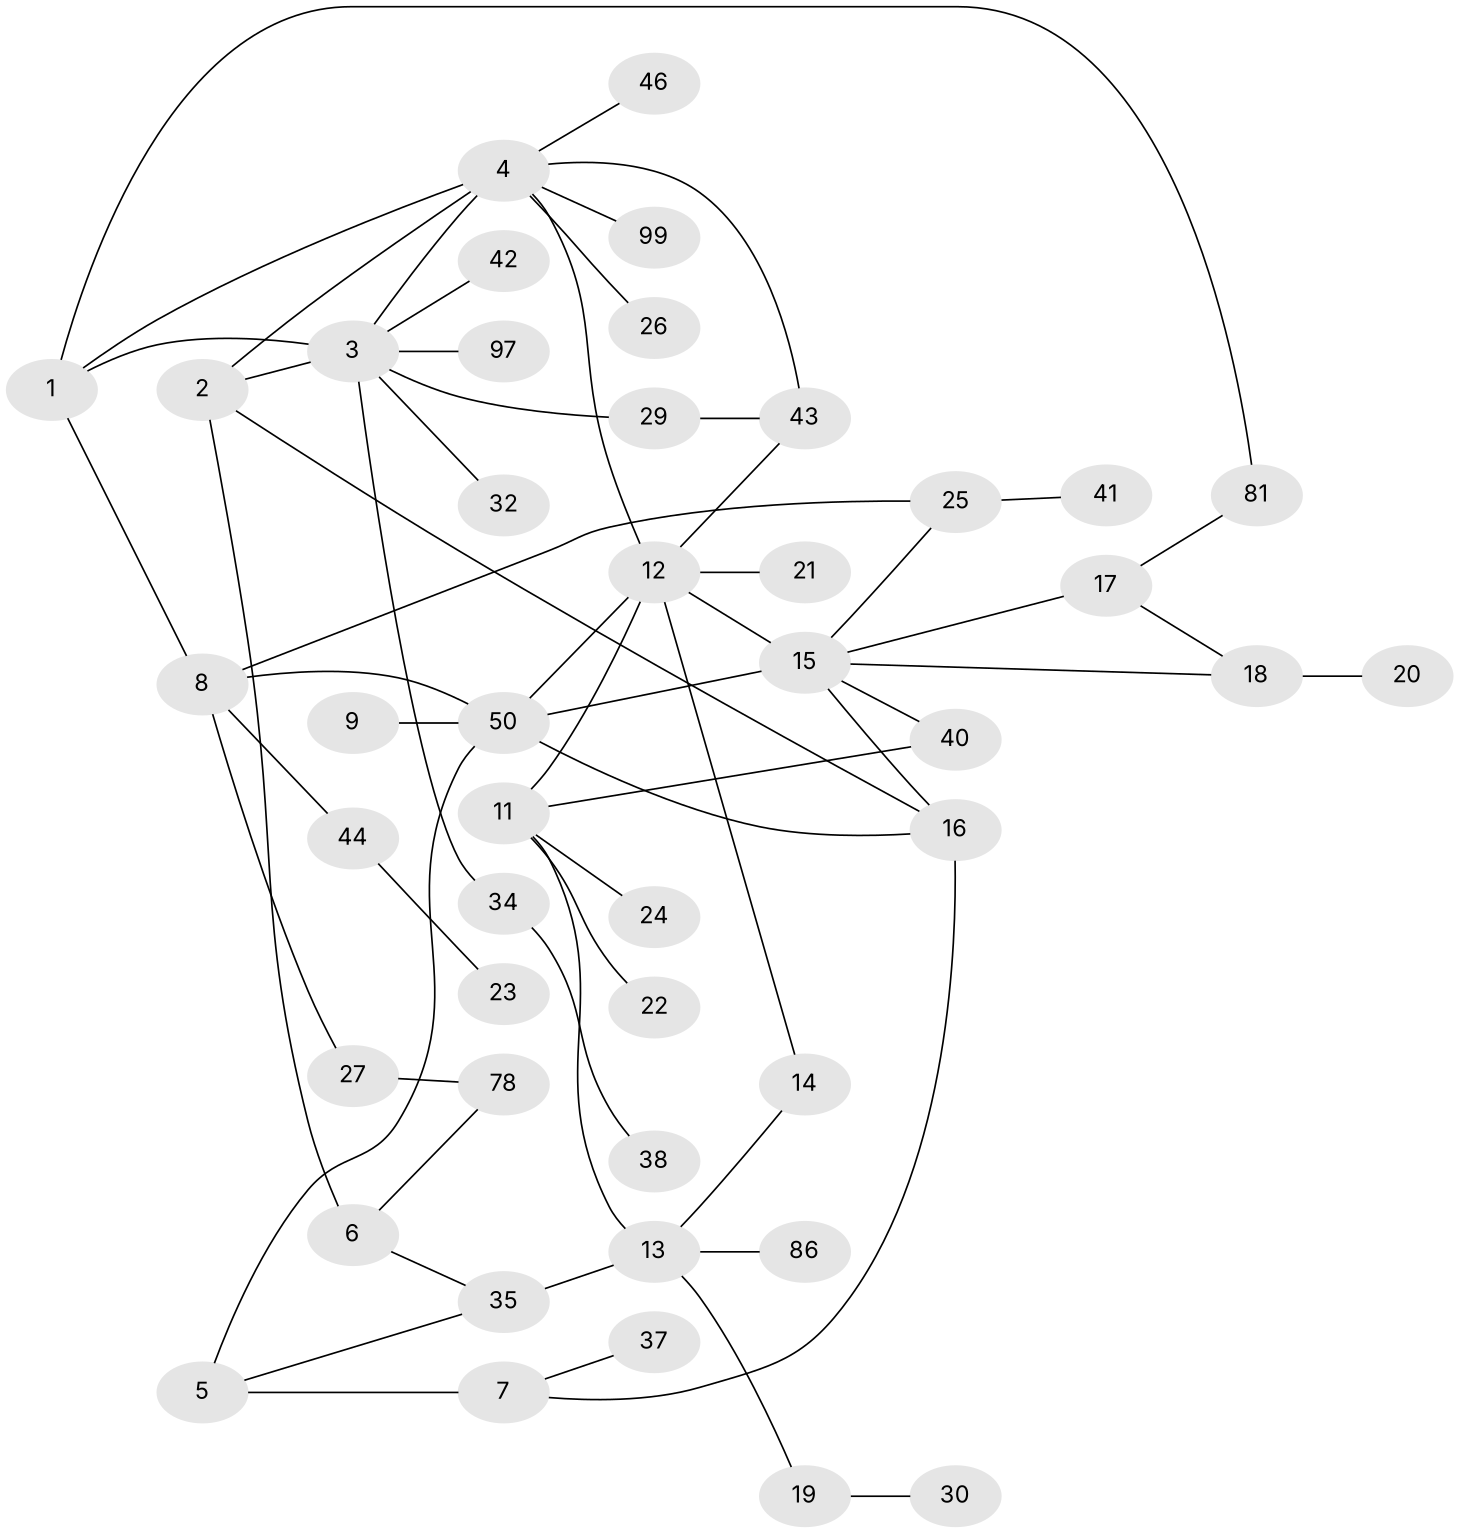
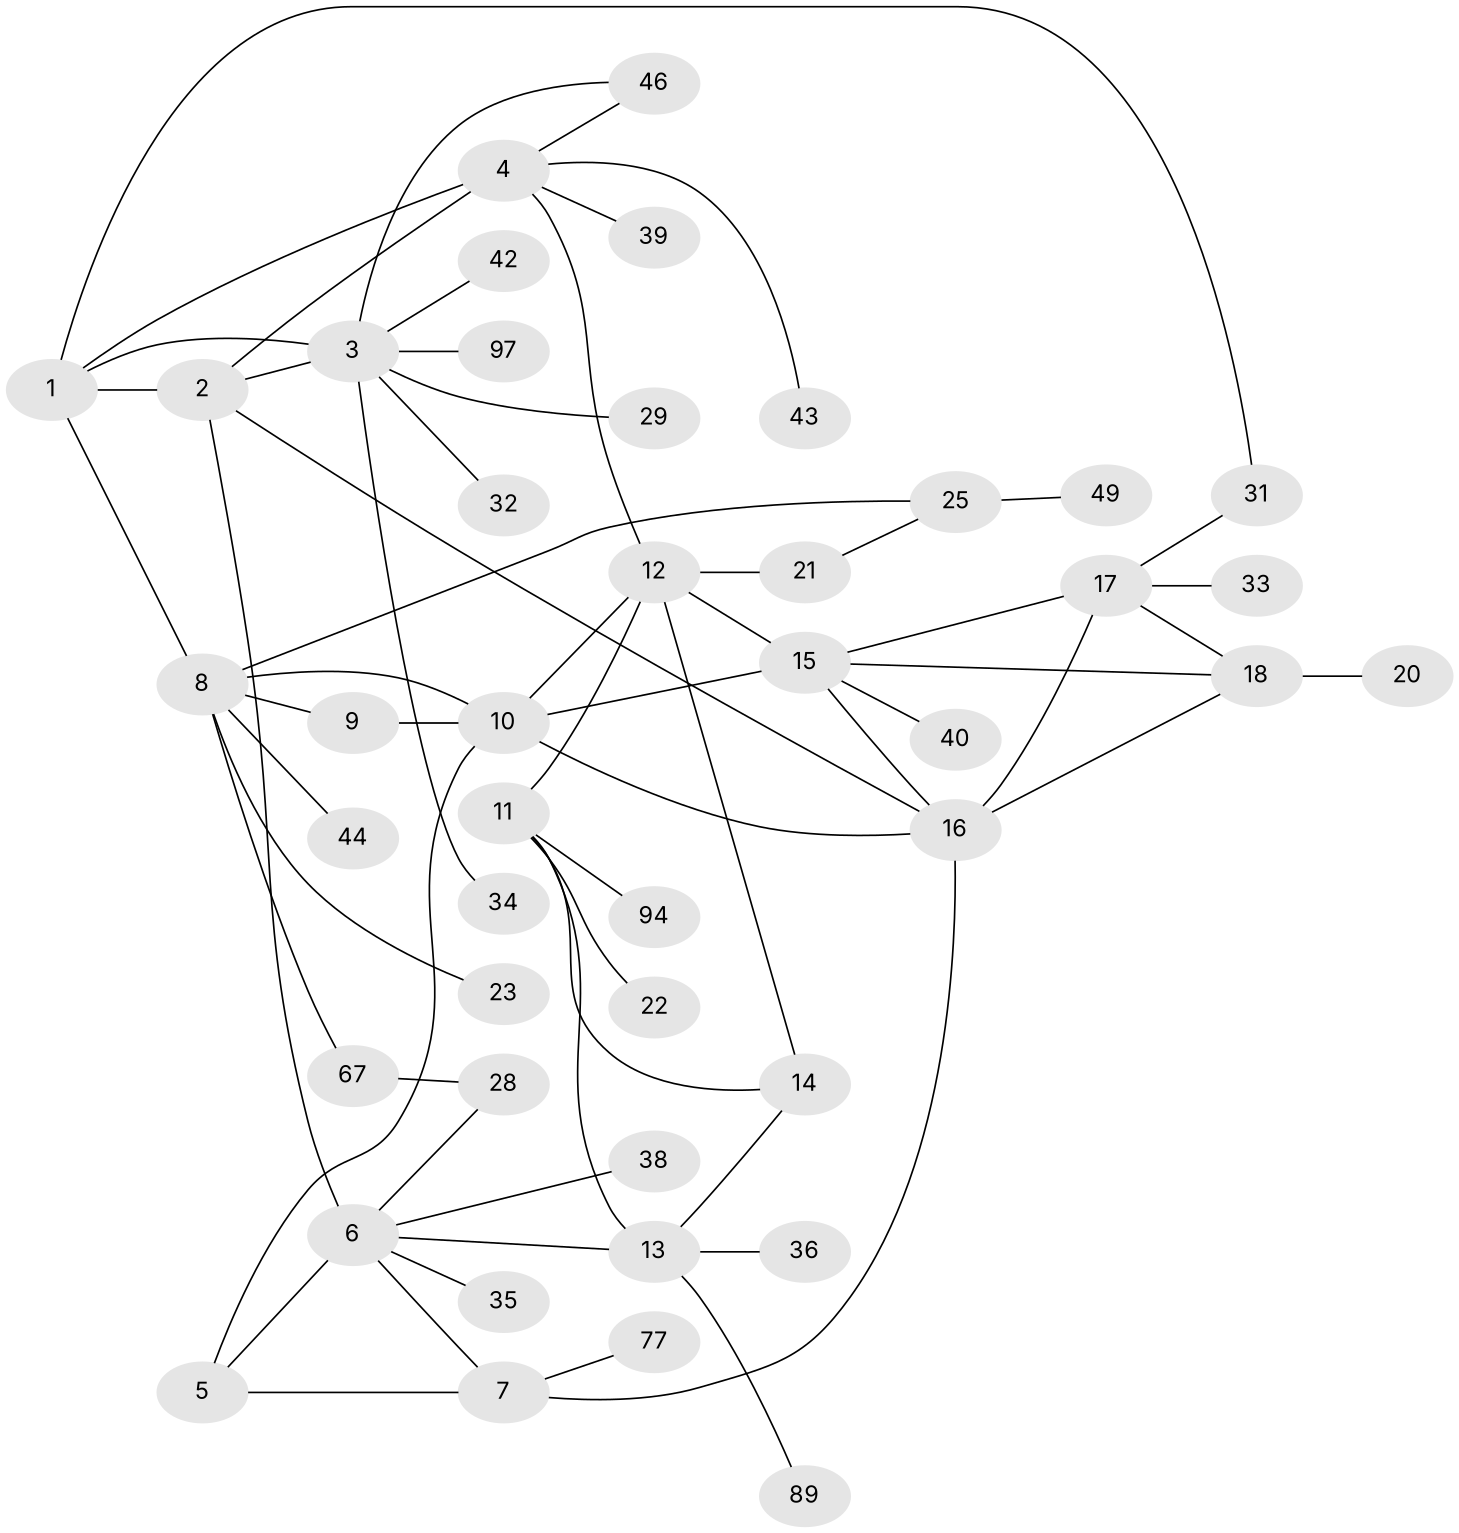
node "99": label "99" -> "39"
edge "4" -- "3": now "46" -- "3"
node "26": removed
edge "1" -- "2": added
edge "29" -- "43": removed
edge "43" -- "12": removed
node "41": label "41" -> "49"
node "81": label "81" -> "31"
edge "25" -- "15": now "25" -- "21"
node "33": added
edge "8" -- "9": added
edge "17" -- "16": added
node "50": label "50" -> "10"
edge "18" -- "16": added
edge "40" -- "11": now "14" -- "11"
edge "44" -- "23": now "8" -- "23"
node "24": label "24" -> "94"
edge "34" -- "38": now "6" -- "38"
node "27": label "27" -> "67"
node "78": label "78" -> "28"
node "86": label "86" -> "36"
edge "13" -- "35": now "13" -- "6"
edge "6" -- "7": added
node "37": label "37" -> "77"
edge "35" -- "5": now "6" -- "5"
node "19": label "19" -> "89"
node "30": removed
